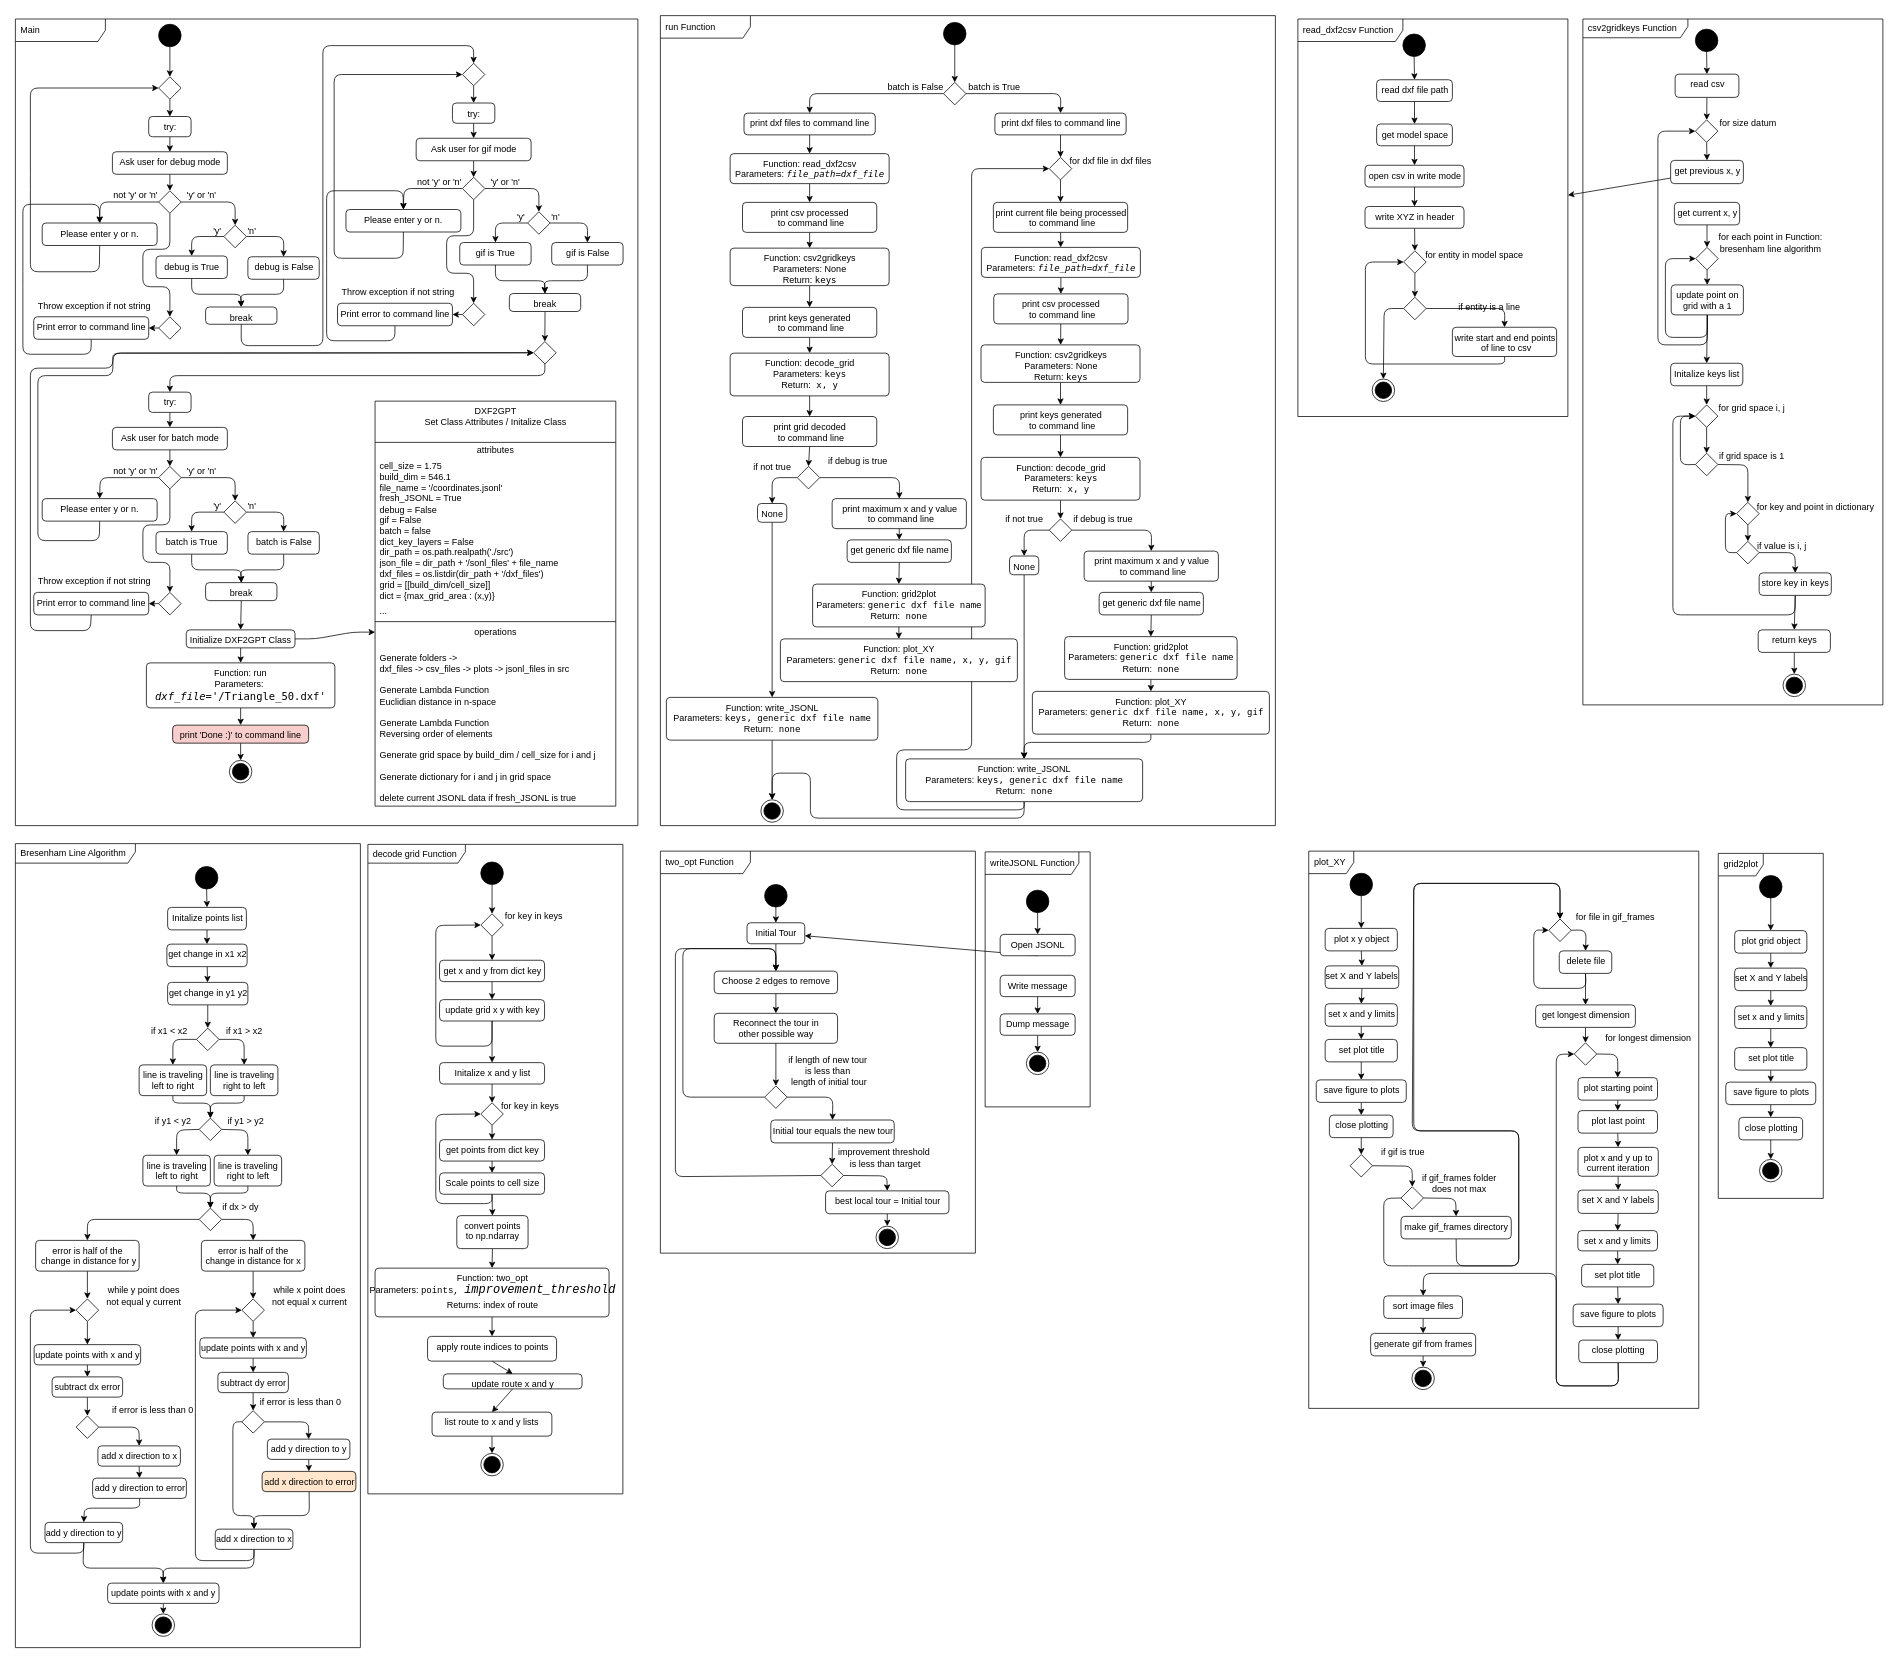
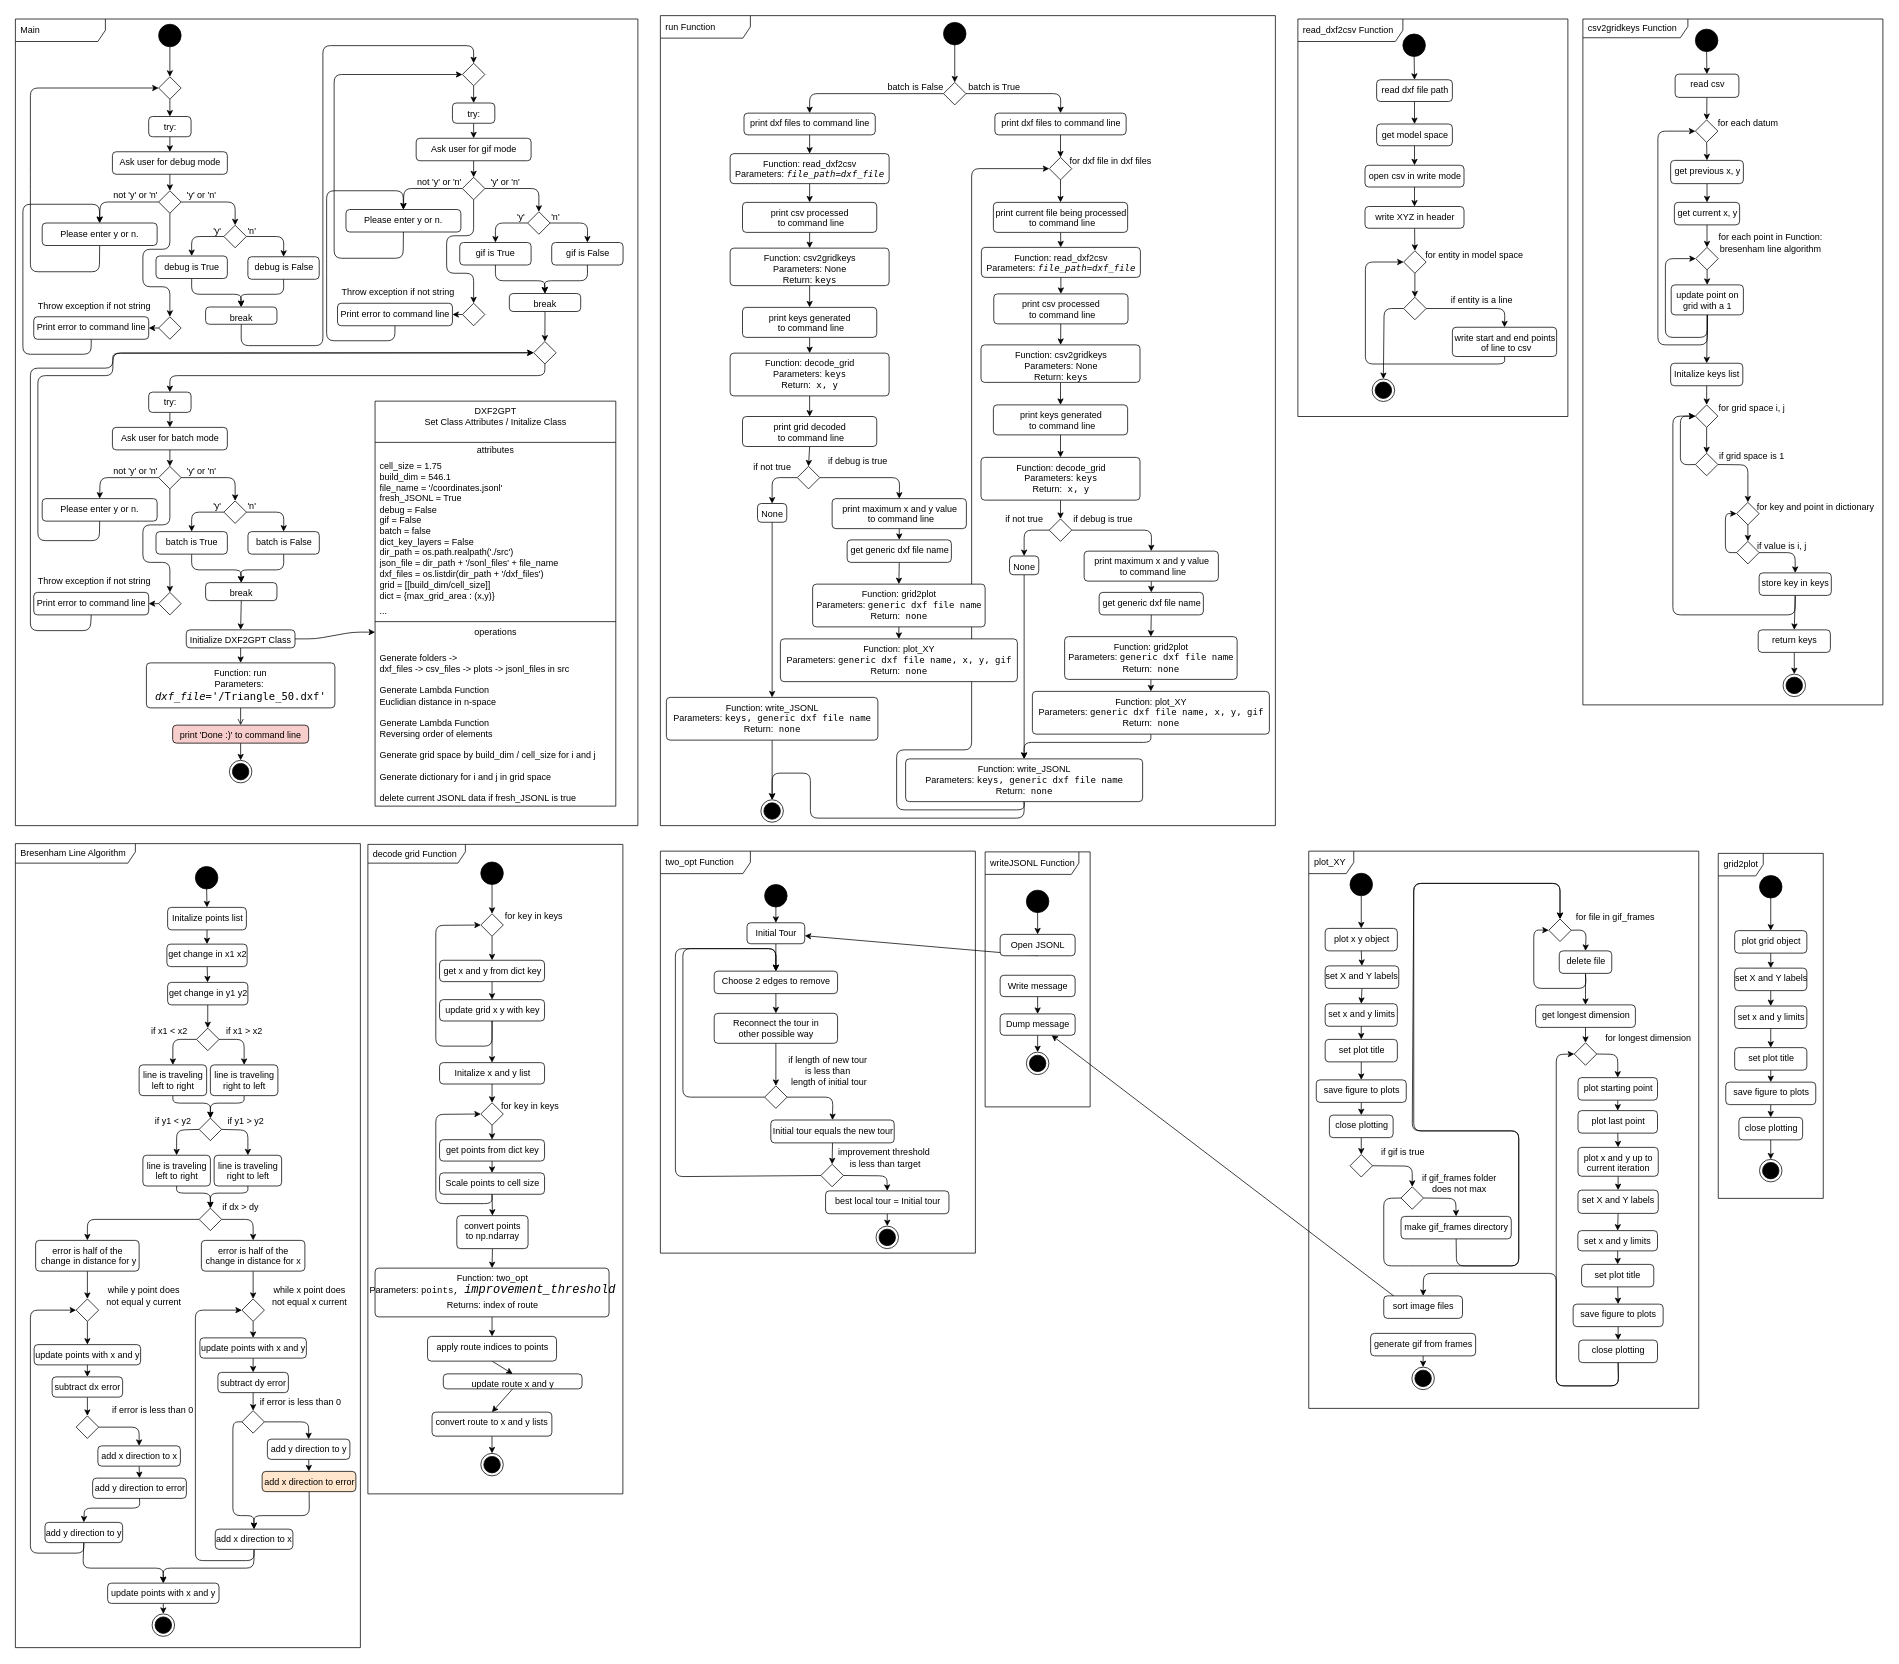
node "for size datum": label "for size datum" -> "for each datum"
edge "get previous x, y" -> "read_dxf2csv Function": now "get previous x, y" -> "get current x, y"
node "if entity is a line": moved (1489, 307) -> (1482, 299)
edge "Function: run Parameters: dxf_file='/Triangle_50.dxf'" -> "print 'Done :)' to command line": arrowhead classic -> open
edge "sort image files" -> "generate gif from frames": now "sort image files" -> "Dump message"
node "list route to x and y lists": label "list route to x and y lists" -> "convert route to x and y lists"
